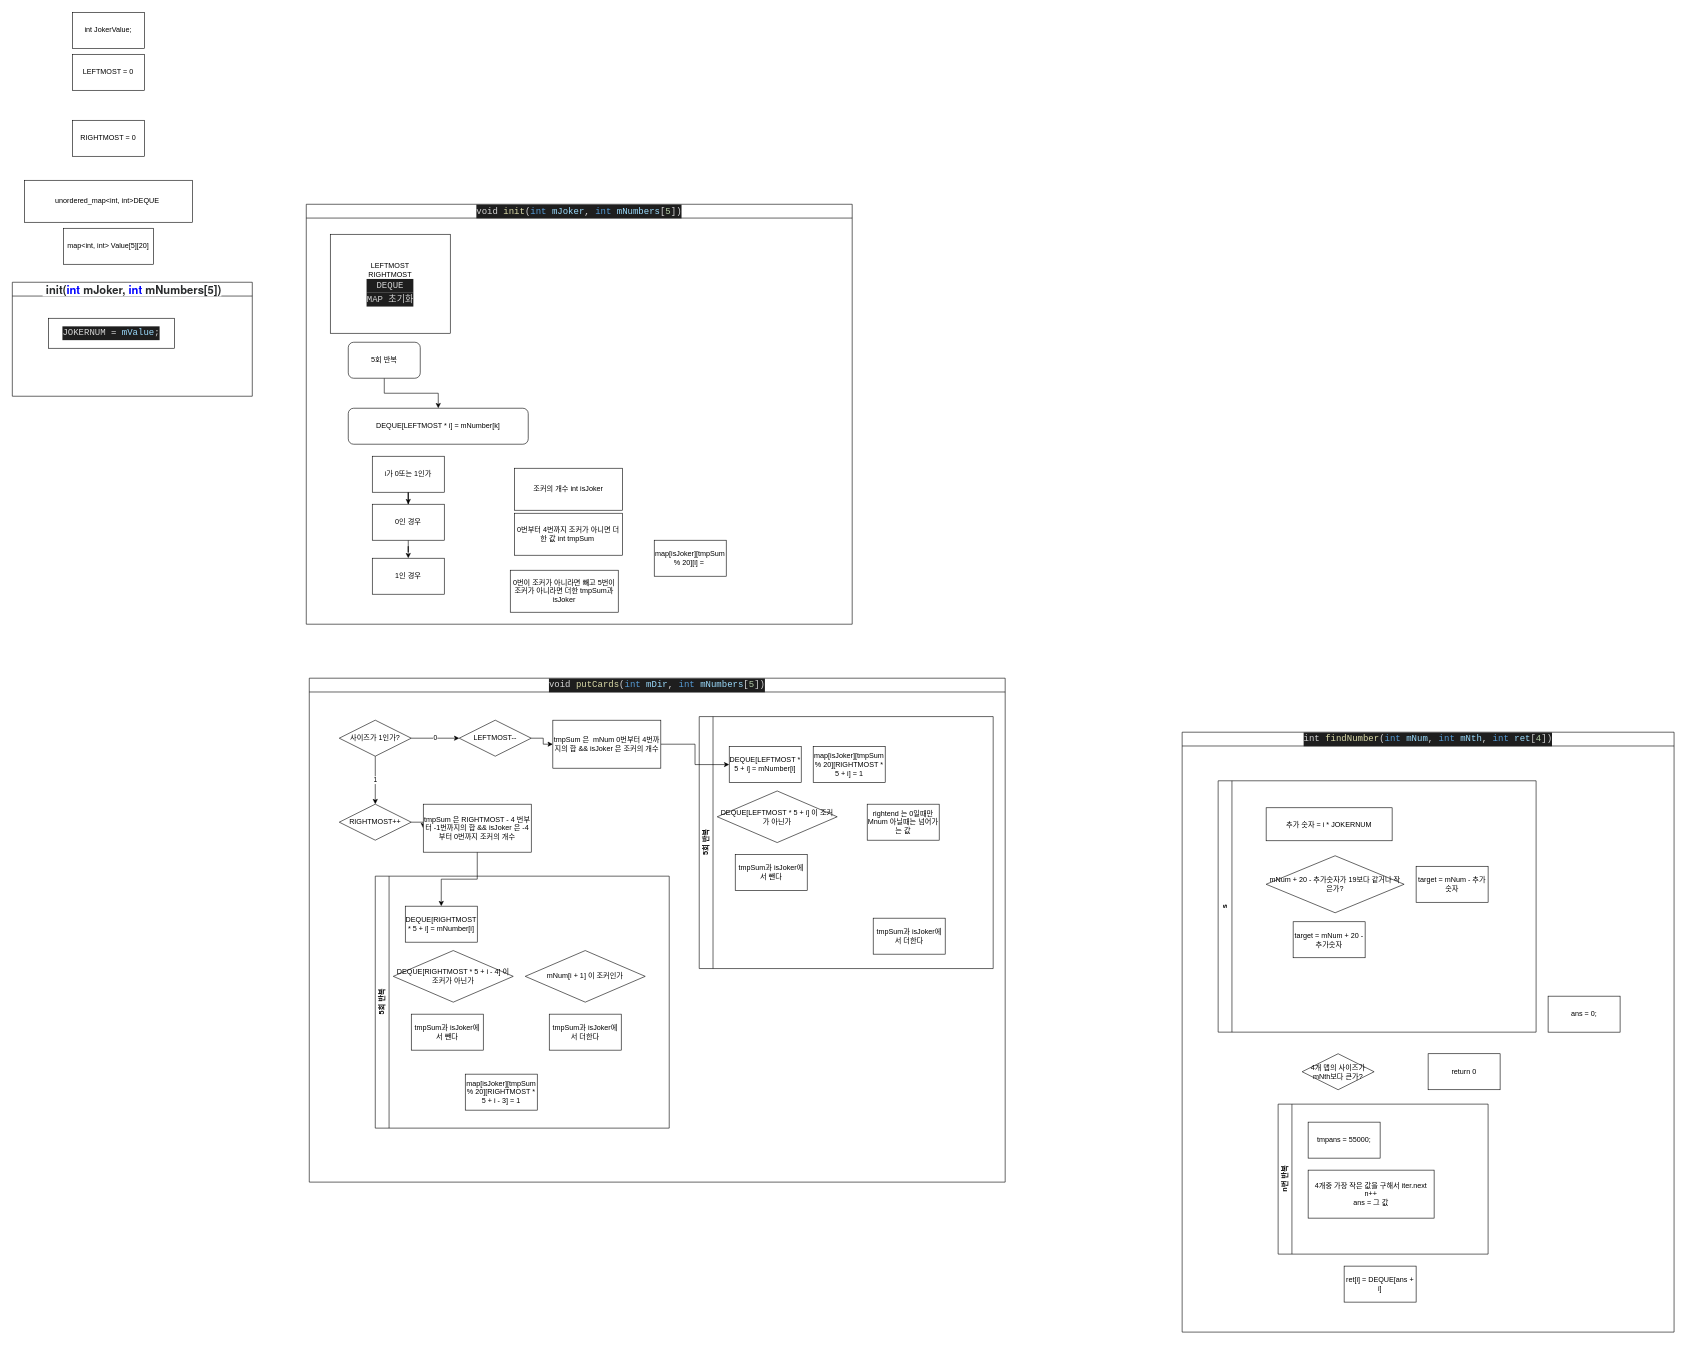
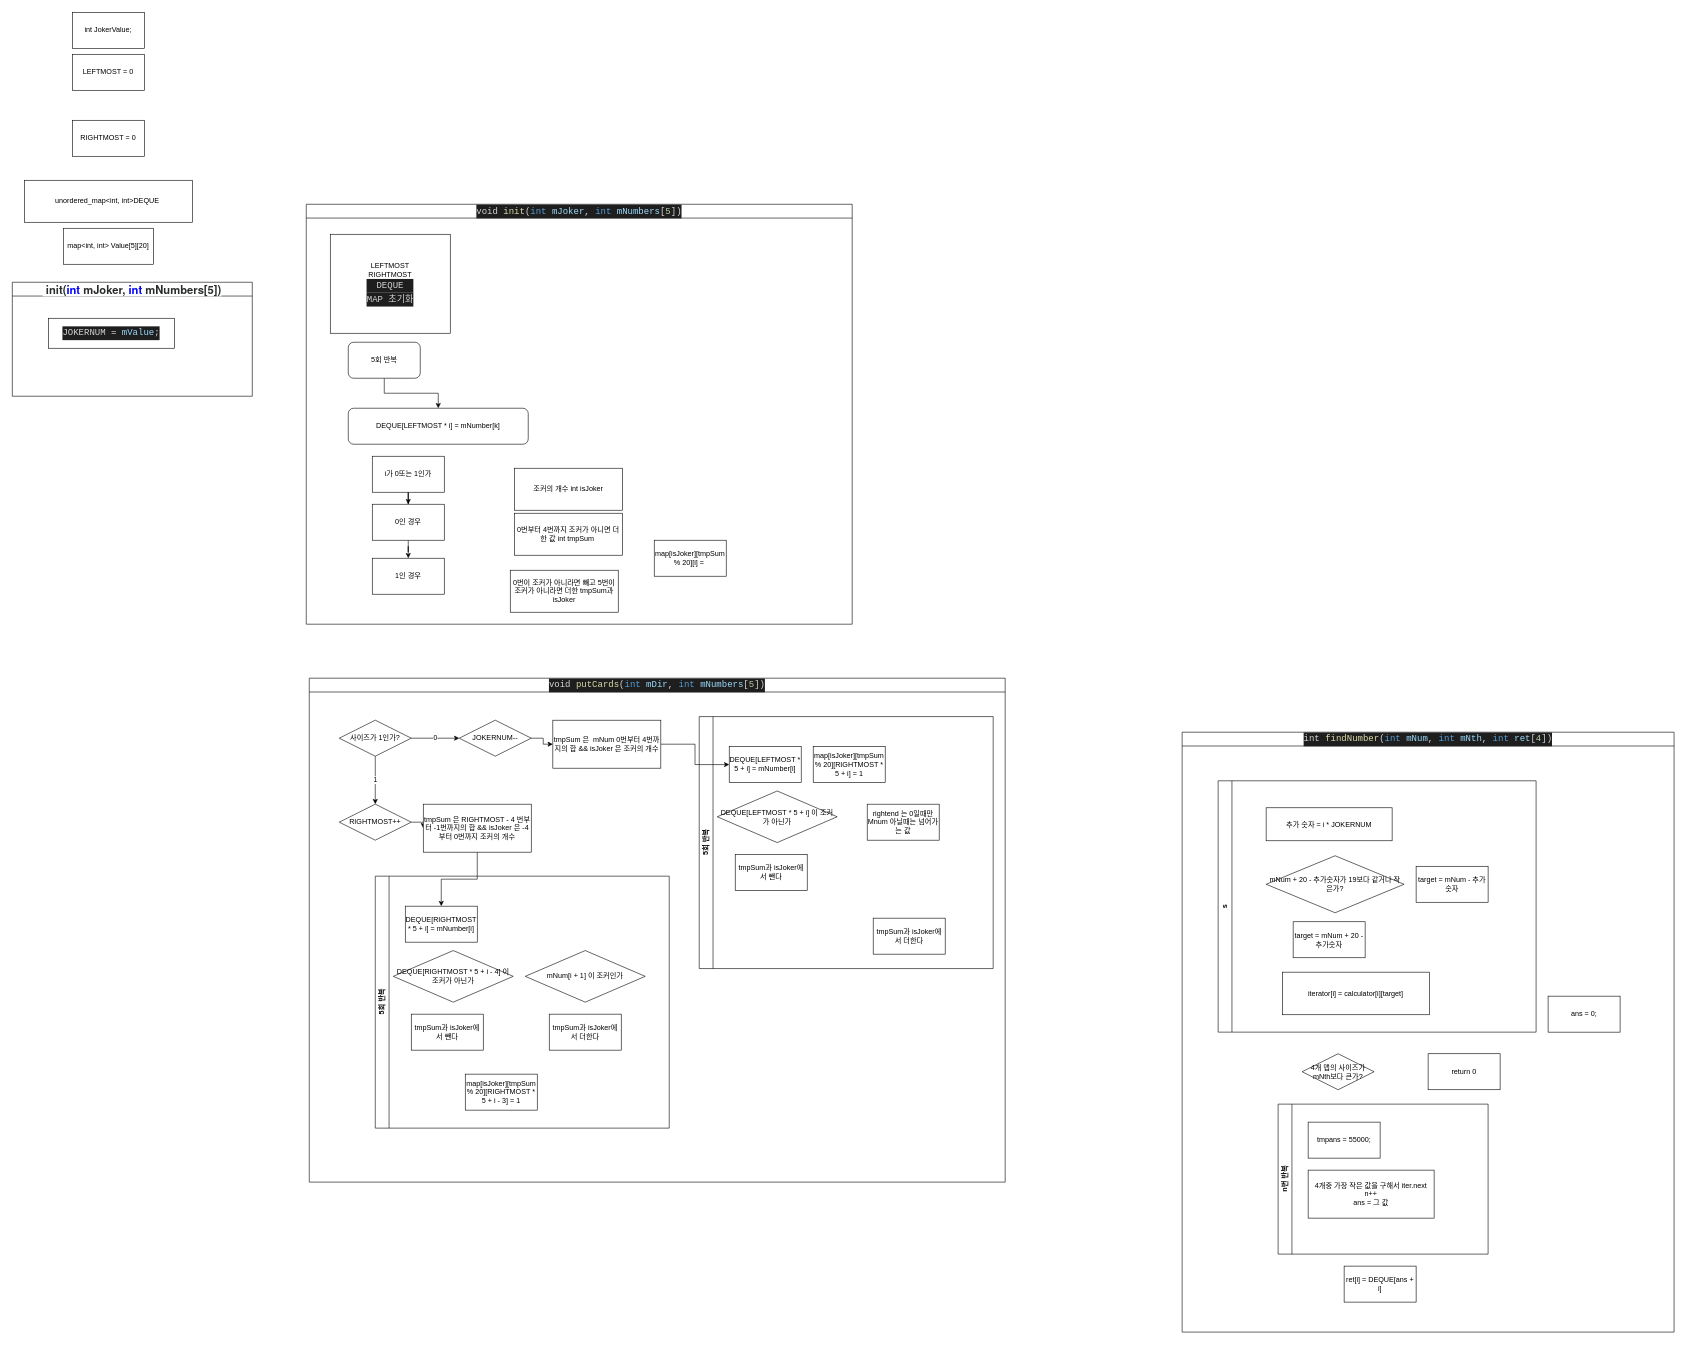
node "LEFTMOST--": label "LEFTMOST--" -> "JOKERNUM--"
node "iterator[i] = calculator[i][target]": added
